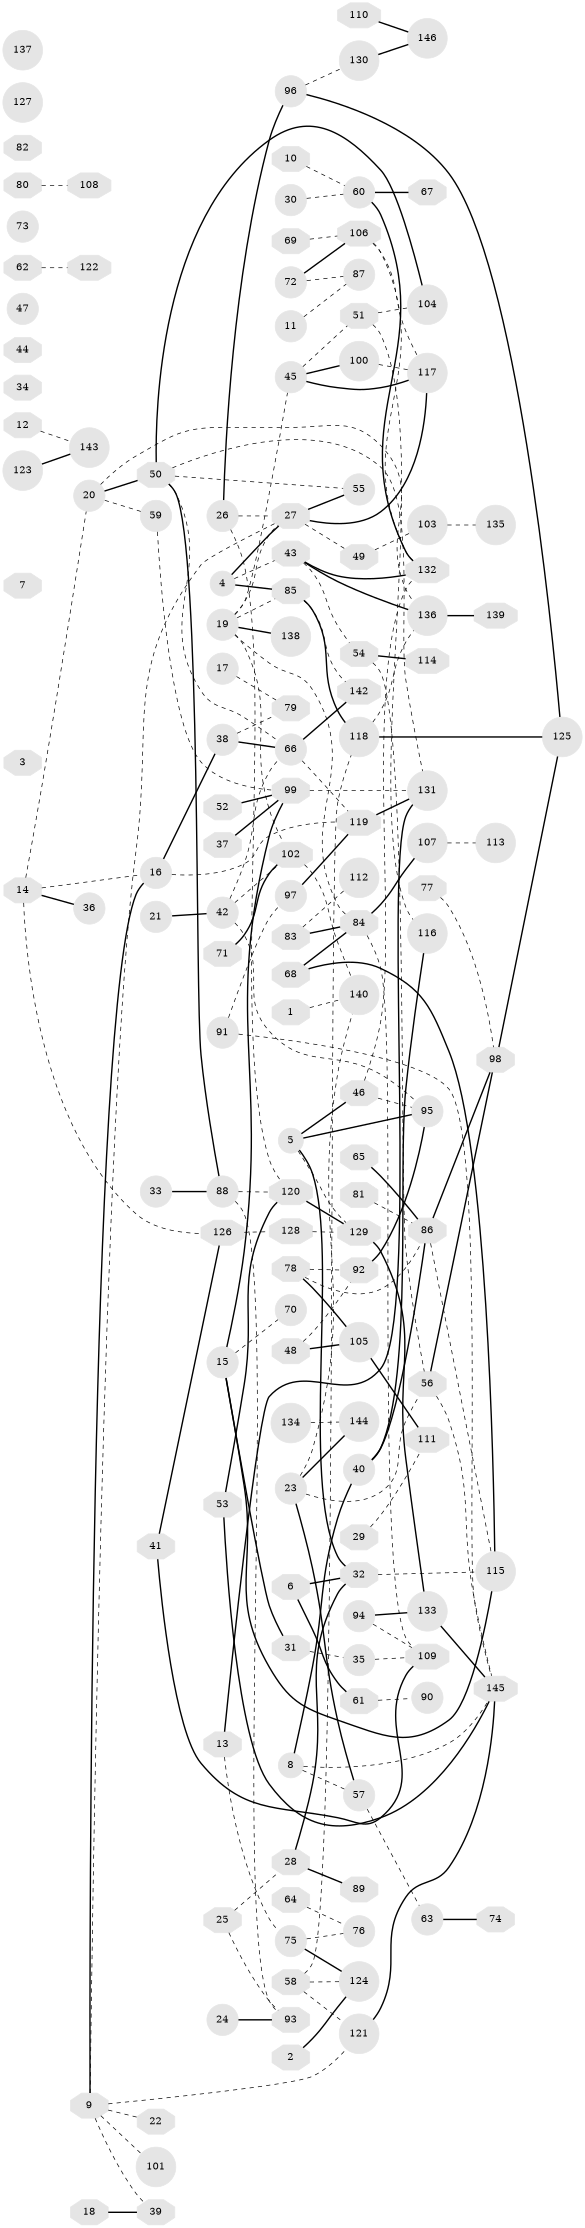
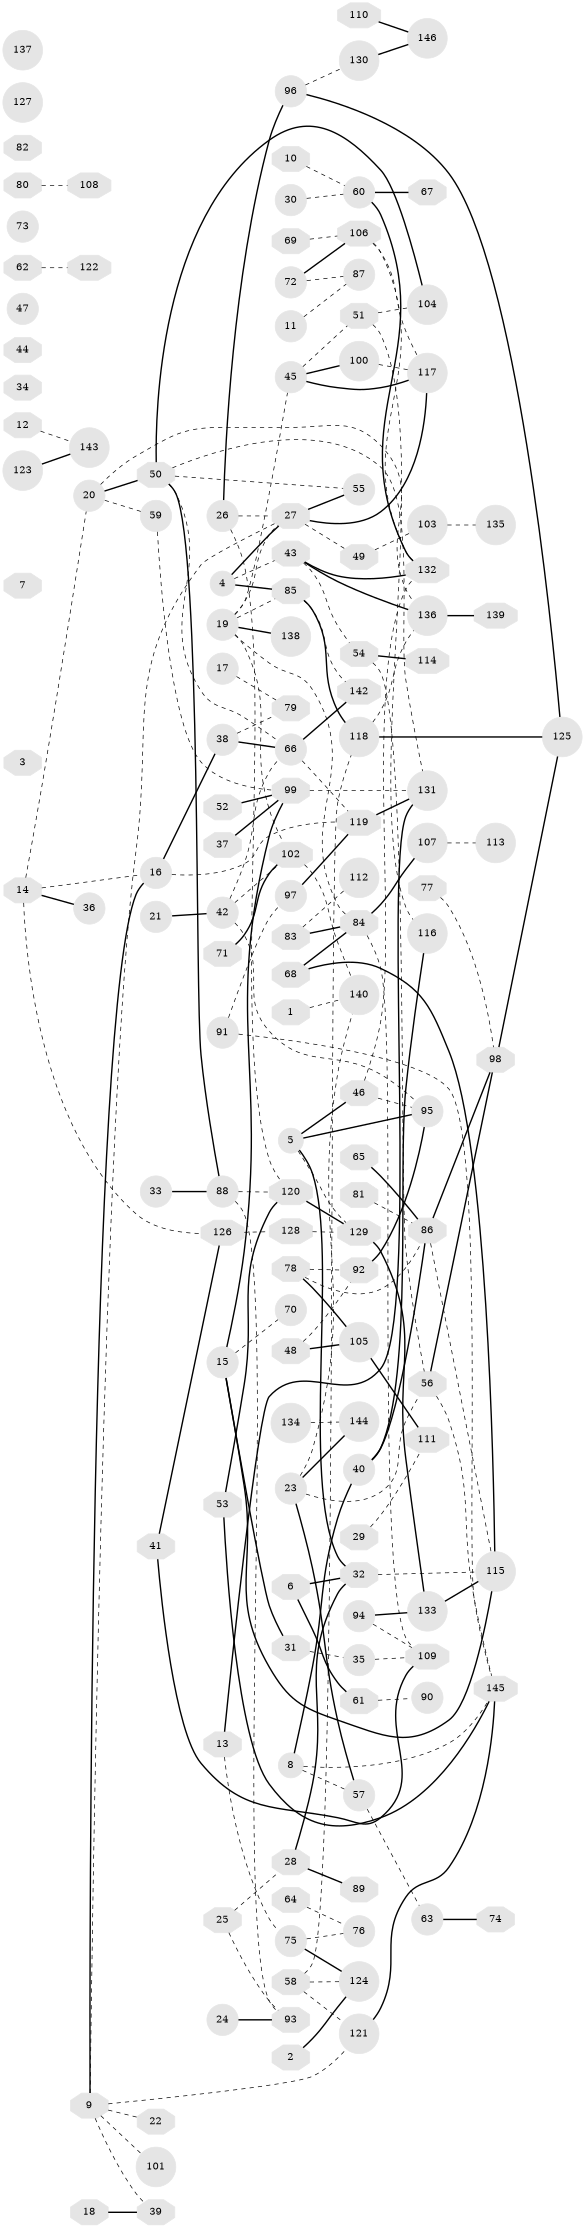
edge "133" -- "145": now "133" -- "115"
